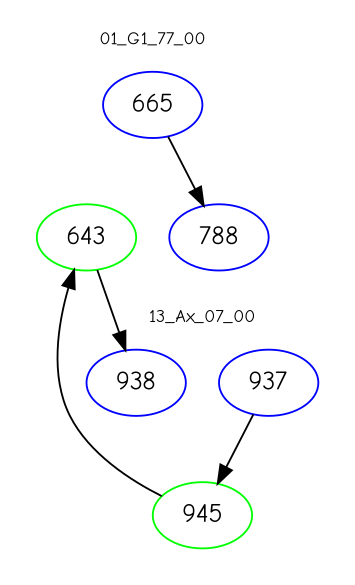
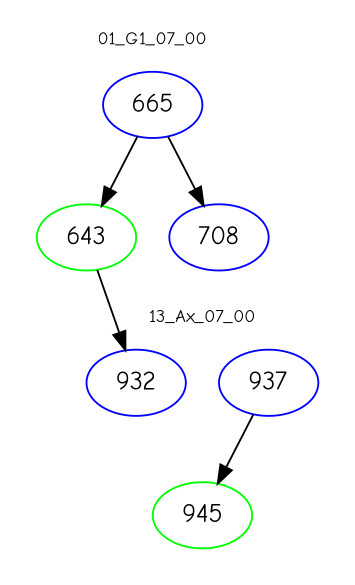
cluster "01_G1_77_00": label "01_G1_77_00" -> "01_G1_07_00"
node "788": label "788" -> "708"
node "938": label "938" -> "932"
edge "945" -> "643": now "665" -> "643"
